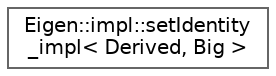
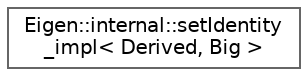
node "Eigen::impl::setIdentity _impl< Derived, Big >": label "Eigen::impl::setIdentity _impl< Derived, Big >" -> "Eigen::internal::setIdentity _impl< Derived, Big >"
